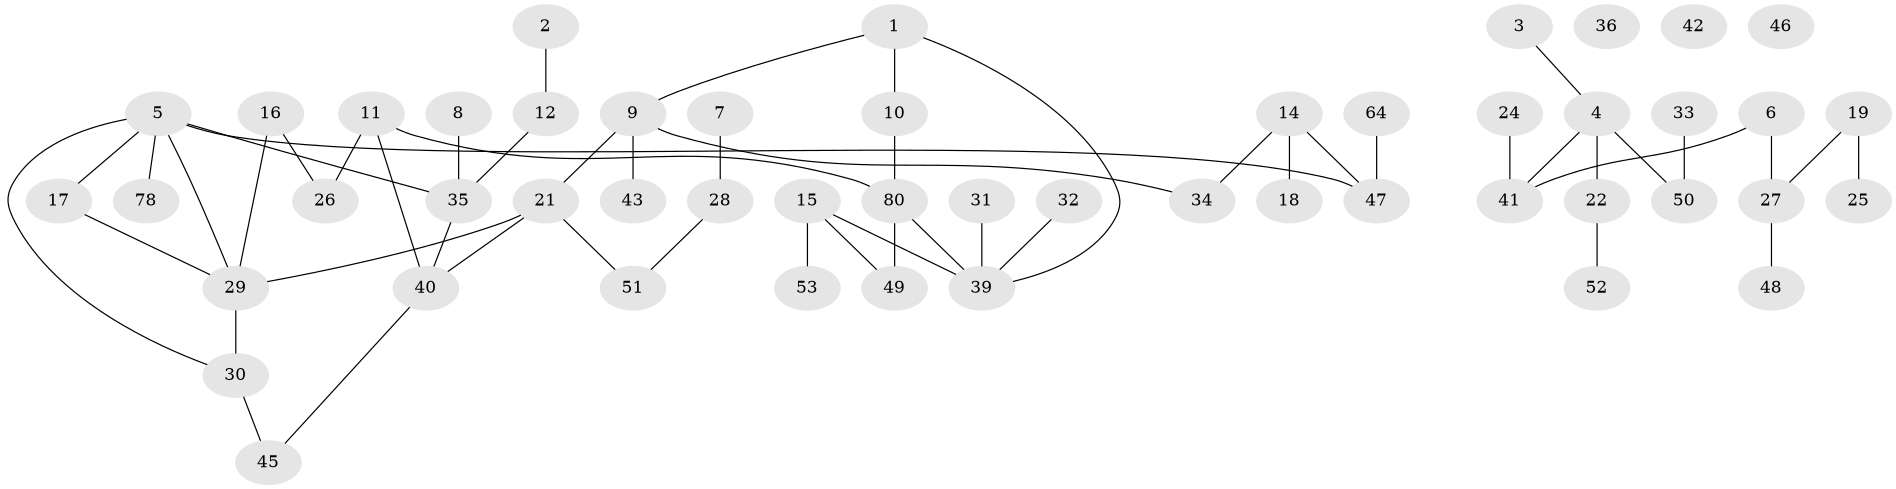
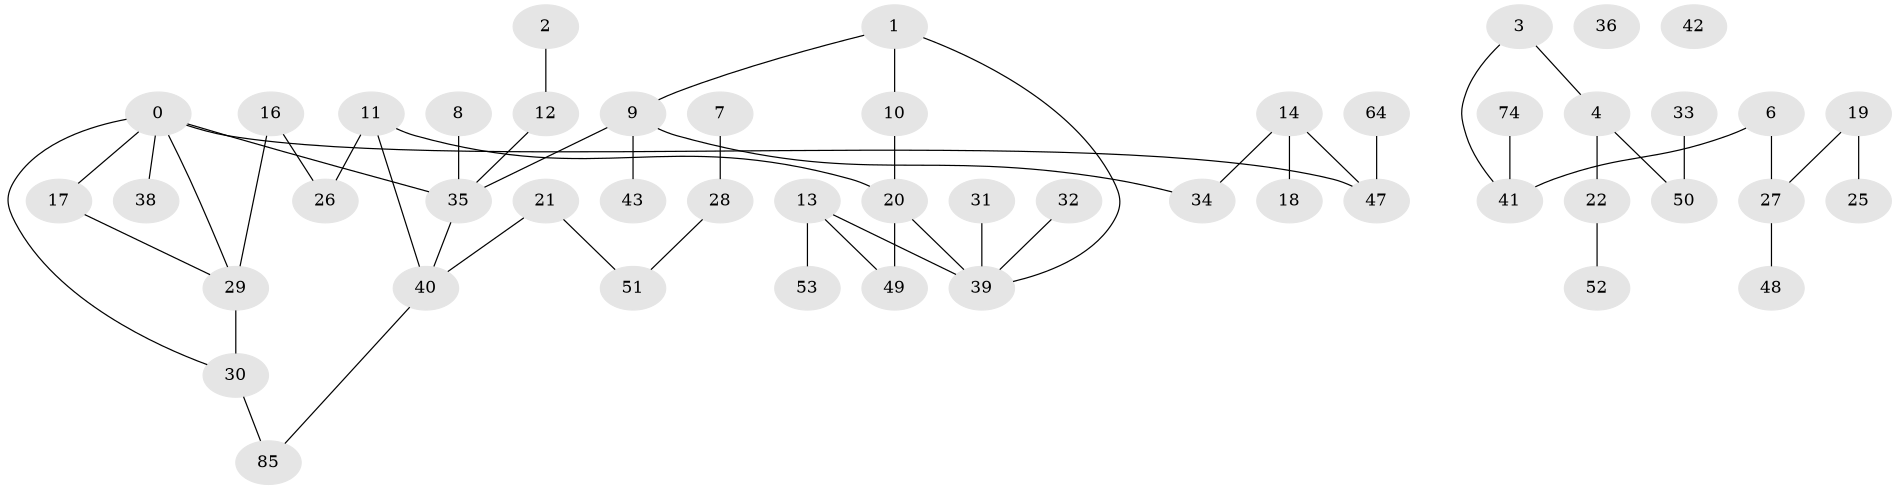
node "46": removed
node "5": label "5" -> "0"
node "24": label "24" -> "74"
edge "4" -- "41": now "3" -- "41"
edge "9" -- "21": now "9" -- "35"
node "78": label "78" -> "38"
node "15": label "15" -> "13"
node "80": label "80" -> "20"
edge "21" -- "29": removed
node "45": label "45" -> "85"
